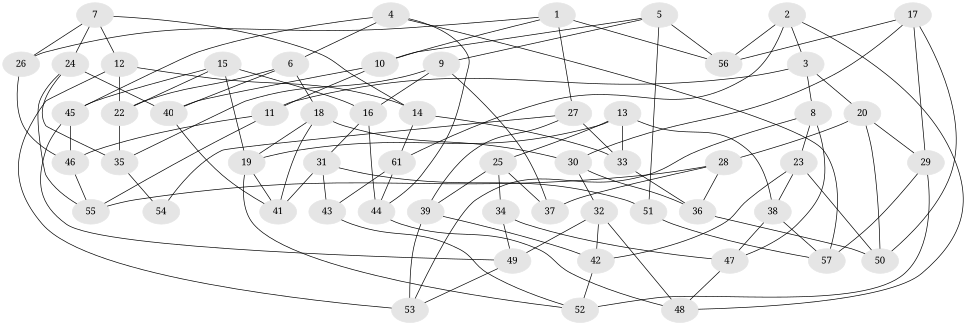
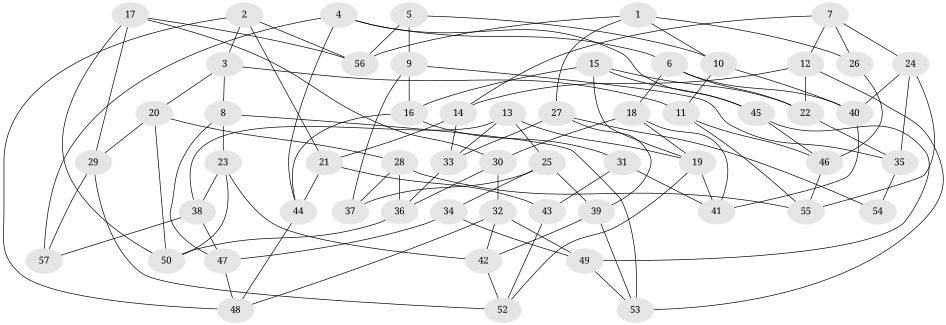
node "61": label "61" -> "21"
node "51": removed
